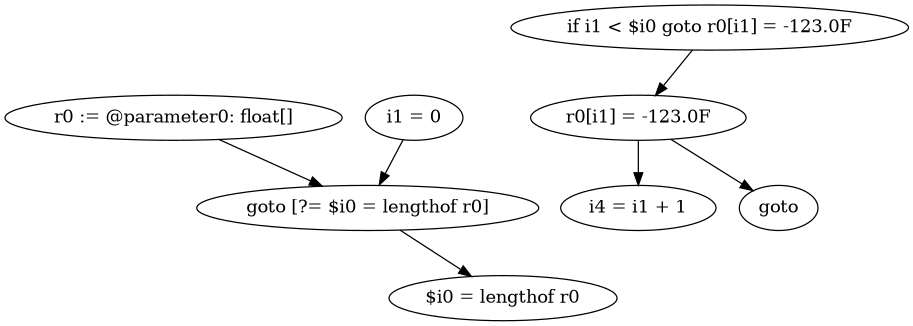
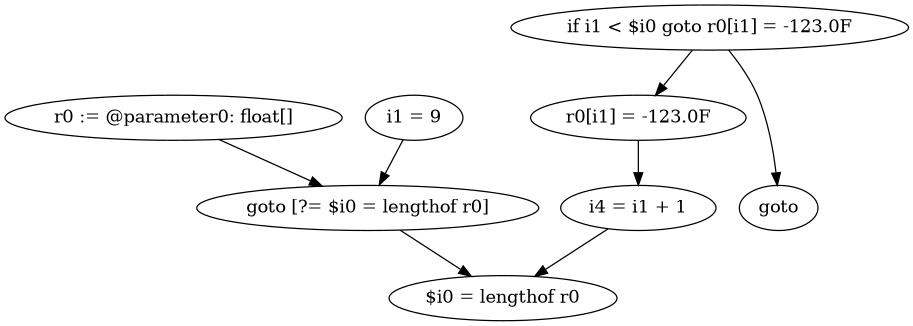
node "i1 = 0": label "i1 = 0" -> "i1 = 9"
edge "r0[i1] = -123.0F" -> "goto": now "if i1 < $i0 goto r0[i1] = -123.0F" -> "goto"
edge "i4 = i1 + 1" -> "$i0 = lengthof r0": added
